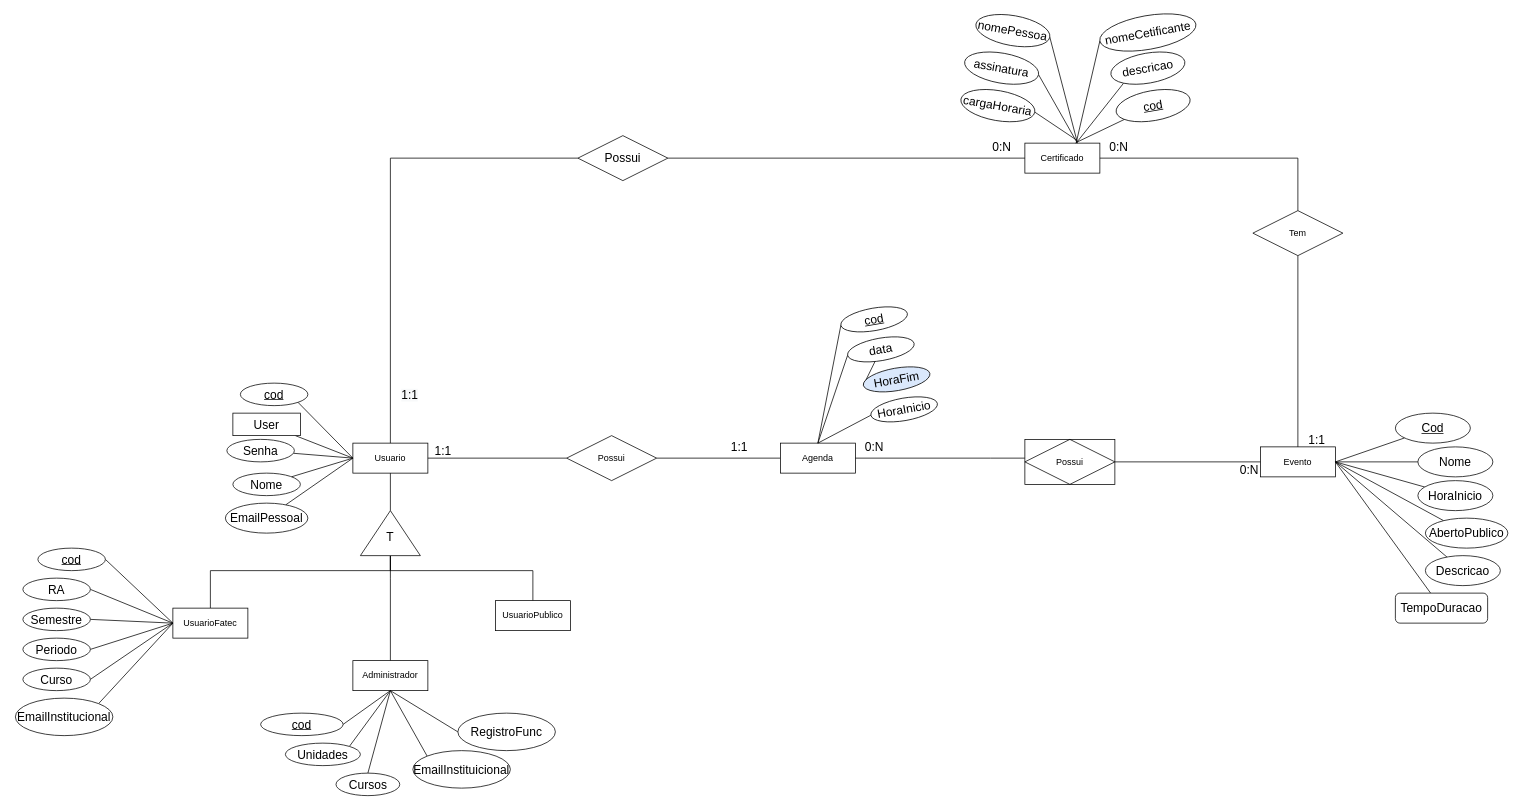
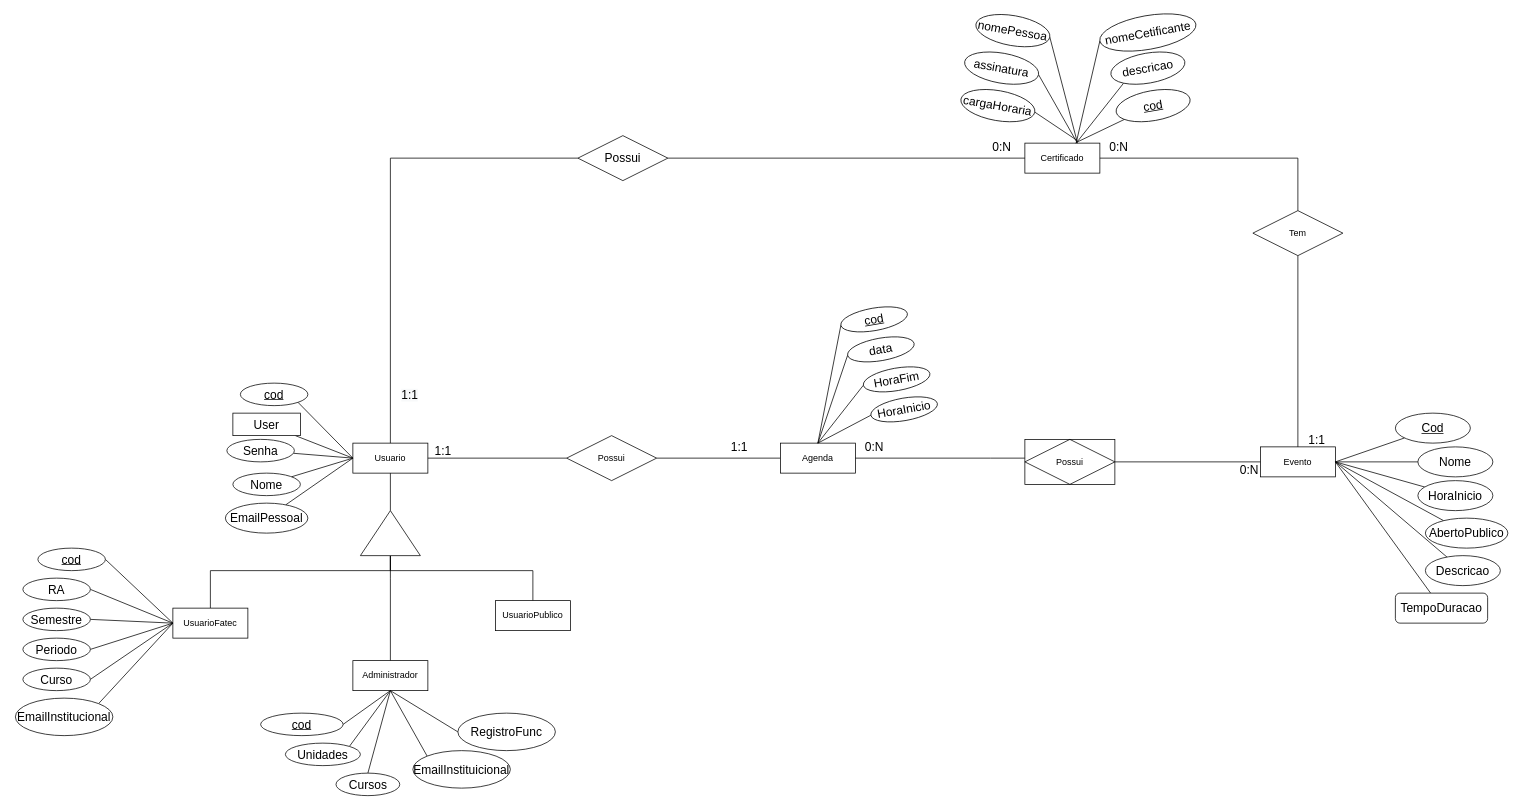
edge "data" -- "HoraFim": now "Agenda" -- "HoraFim"
node "HoraFim": fillcolor #dae8fc -> #ffffff
node "T": removed
